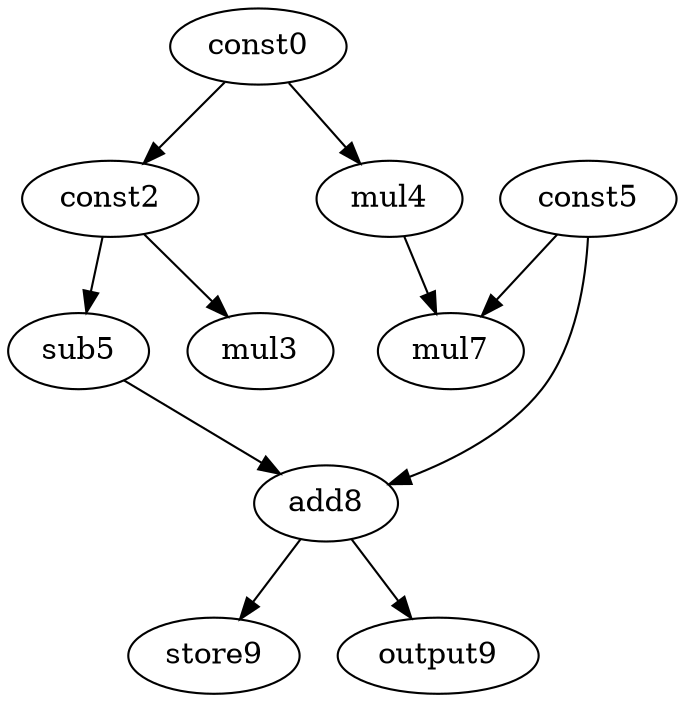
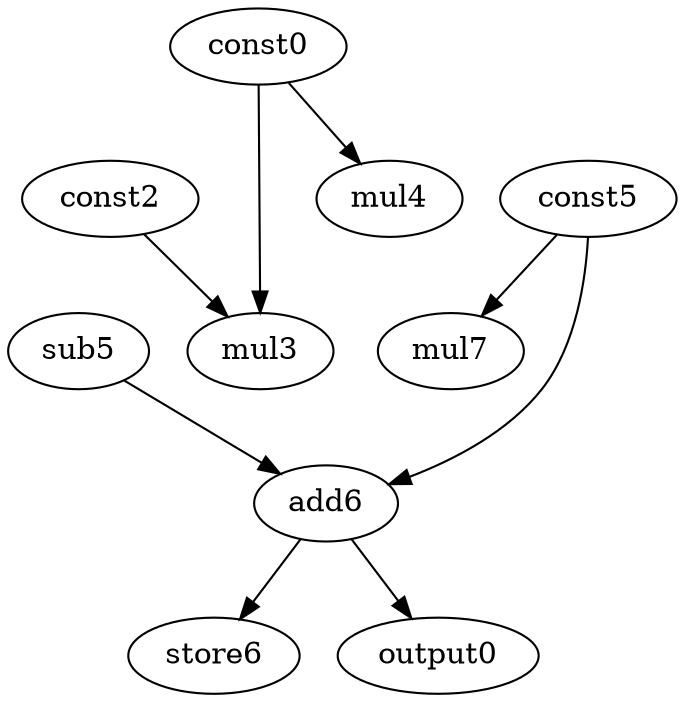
edge "const0" -> "const2": now "const0" -> "mul3"
edge "const2" -> "sub5": removed
edge "mul4" -> "mul7": removed
node "add8": label "add8" -> "add6"
node "store9": label "store9" -> "store6"
node "output9": label "output9" -> "output0"
